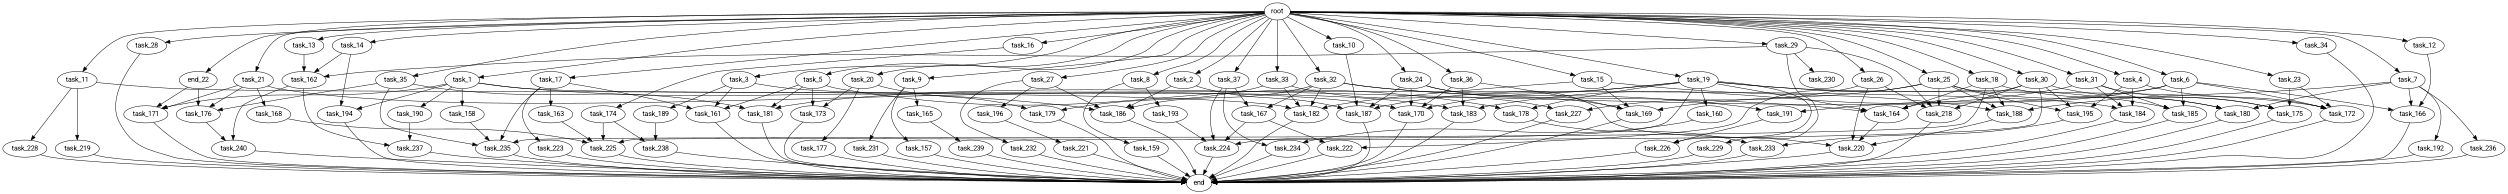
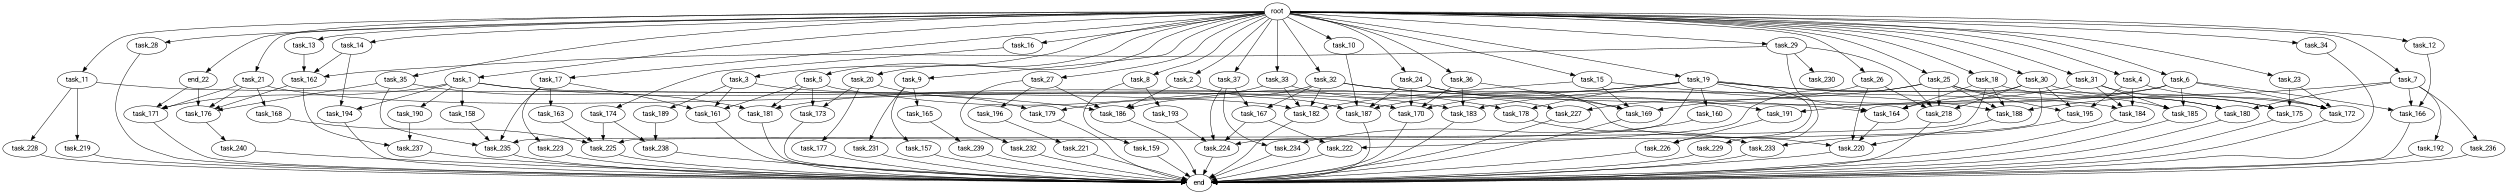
edge "task_162" -> "task_240": now "task_162" -> "task_176"
